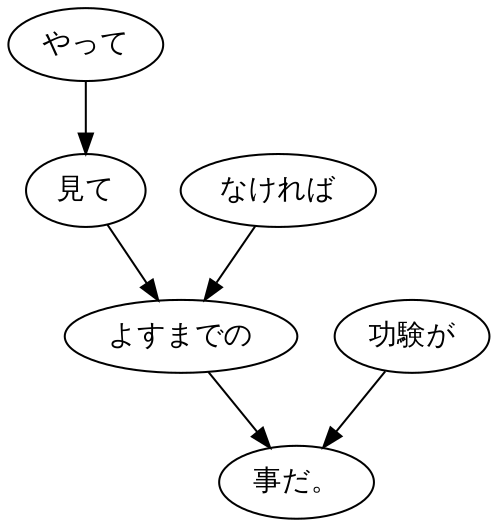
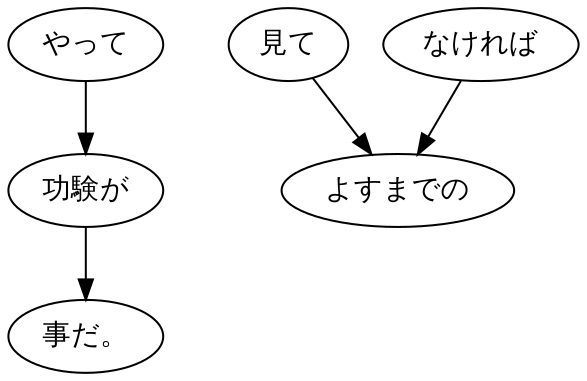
edge "やって" -> "見て": now "やって" -> "功験が"
edge "よすまでの" -> "事だ。": removed
